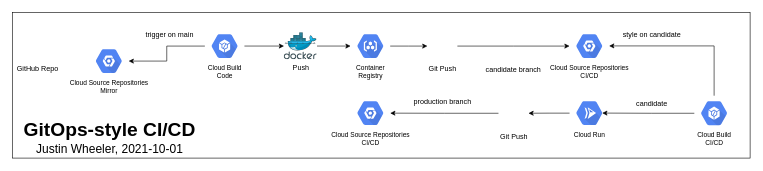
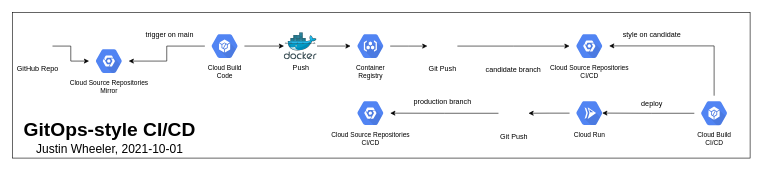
edge "GitHub Repo" -> "Cloud Source Repositories Mirror": added
node "candidate": label "candidate" -> "deploy"
